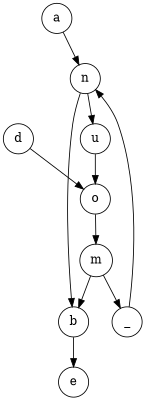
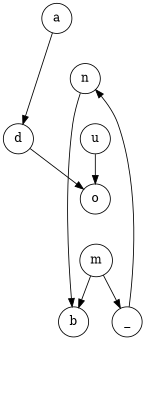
edge "a" -> "n": now "a" -> "d"
edge "n" -> "u": removed
edge "o" -> "m": removed
node "e": removed
